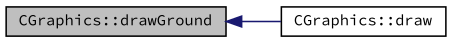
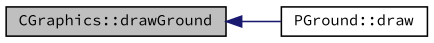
node "CGraphics::draw": label "CGraphics::draw" -> "PGround::draw"
